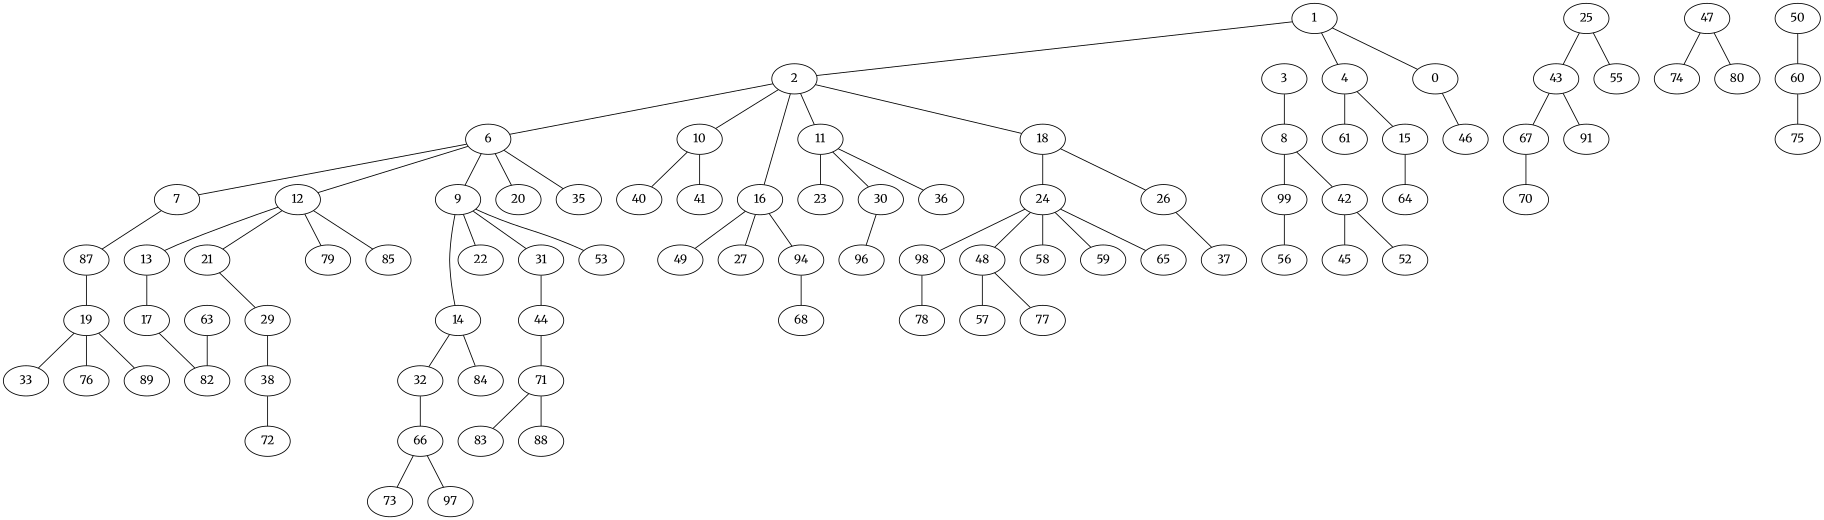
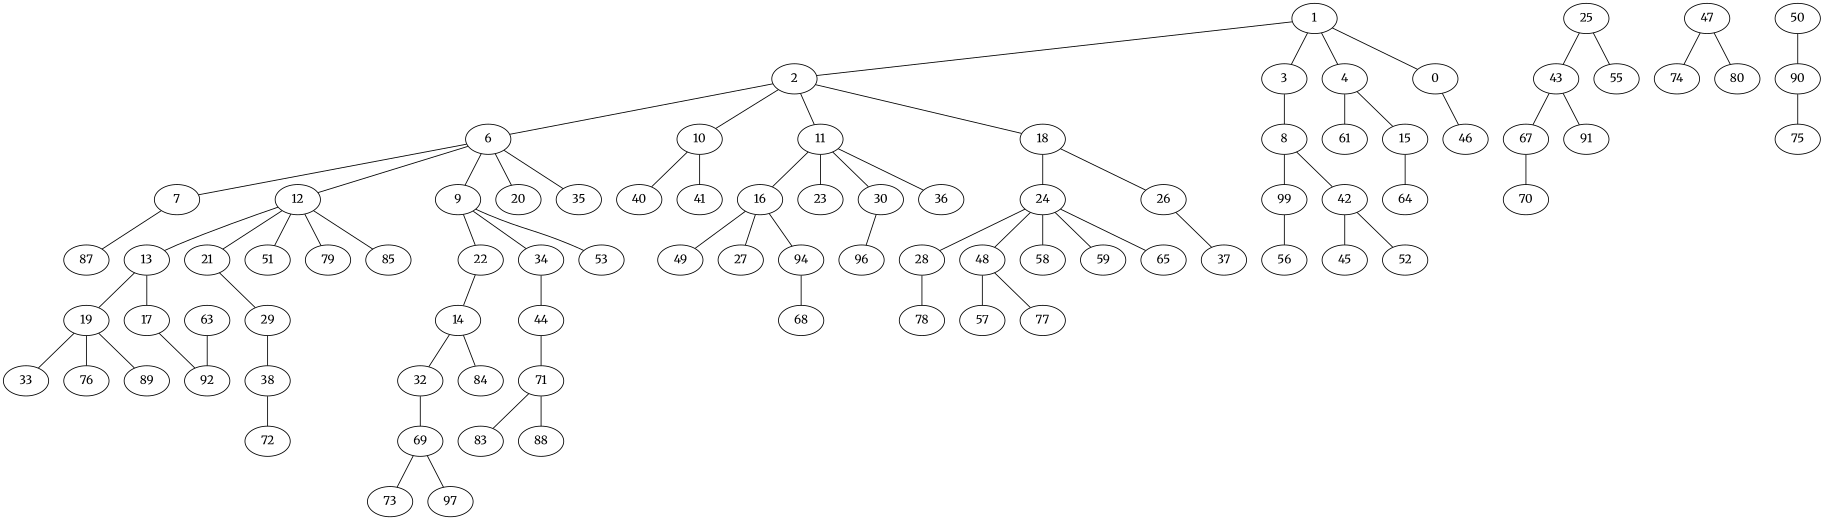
edge "1" -- "3": added
node "60": label "60" -> "90"
edge "2" -- "16": now "11" -- "16"
node "51": added
edge "9" -- "14": now "22" -- "14"
node "31": label "31" -> "34"
node "98": label "98" -> "28"
edge "87" -- "19": now "13" -- "19"
node "82": label "82" -> "92"
node "66": label "66" -> "69"
